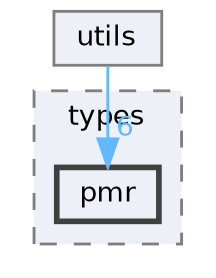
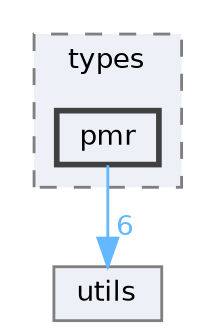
edge "utils" -> "pmr": reversed
